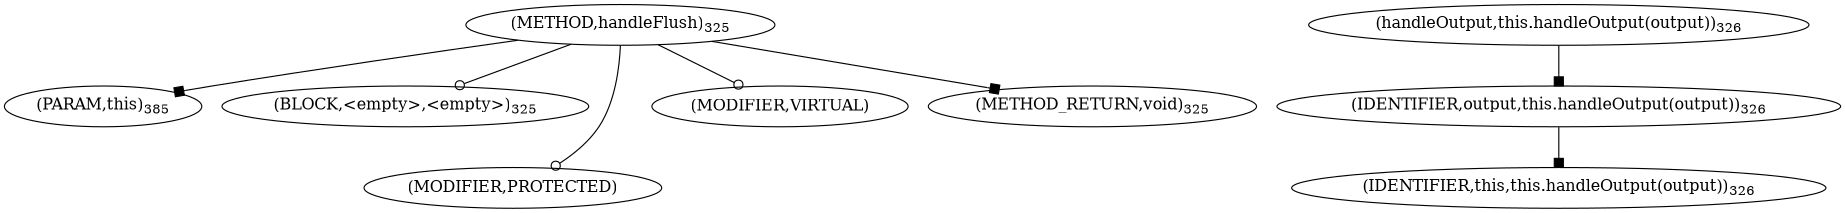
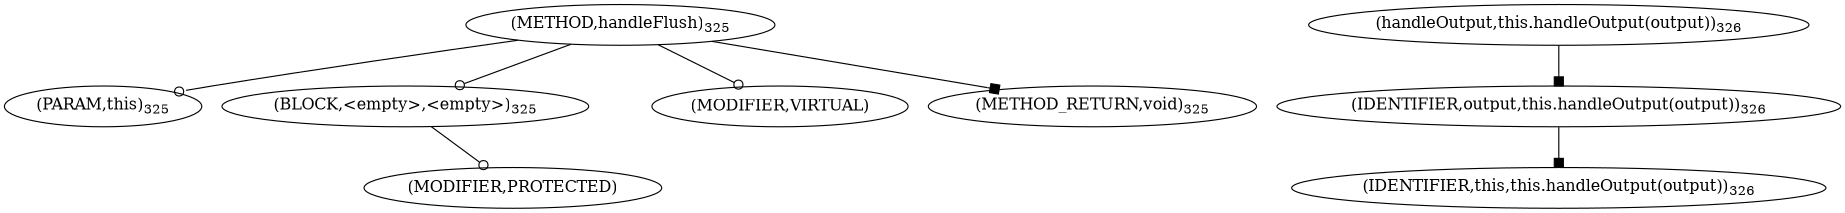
edge "(METHOD,handleFlush)" -> "(PARAM,this)": arrowhead box -> odot
node "(PARAM,this)": text "385" -> "325"
edge "(METHOD,handleFlush)" -> "(MODIFIER,PROTECTED)": now "(BLOCK,<empty>,<empty>)" -> "(MODIFIER,PROTECTED)"
